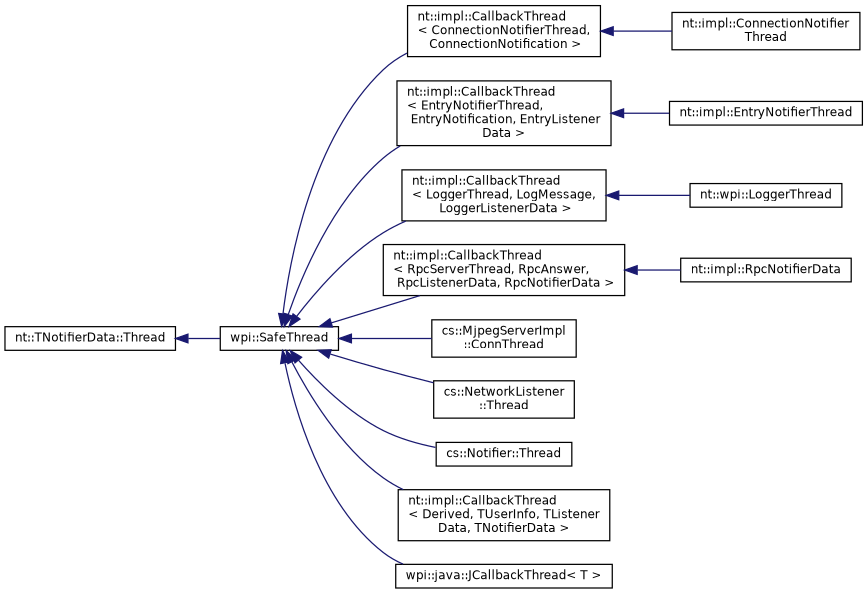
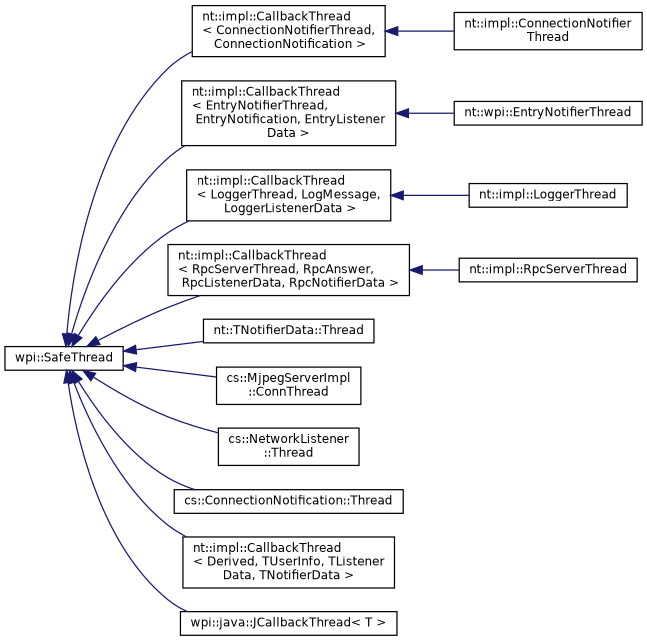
node "nt::impl::EntryNotifierThread": label "nt::impl::EntryNotifierThread" -> "nt::wpi::EntryNotifierThread"
node "nt::wpi::LoggerThread": label "nt::wpi::LoggerThread" -> "nt::impl::LoggerThread"
node "nt::impl::RpcNotifierData": label "nt::impl::RpcNotifierData" -> "nt::impl::RpcServerThread"
edge "wpi::SafeThread" -> "nt::TNotifierData::Thread": reversed
node "cs::Notifier::Thread": label "cs::Notifier::Thread" -> "cs::ConnectionNotification::Thread"
